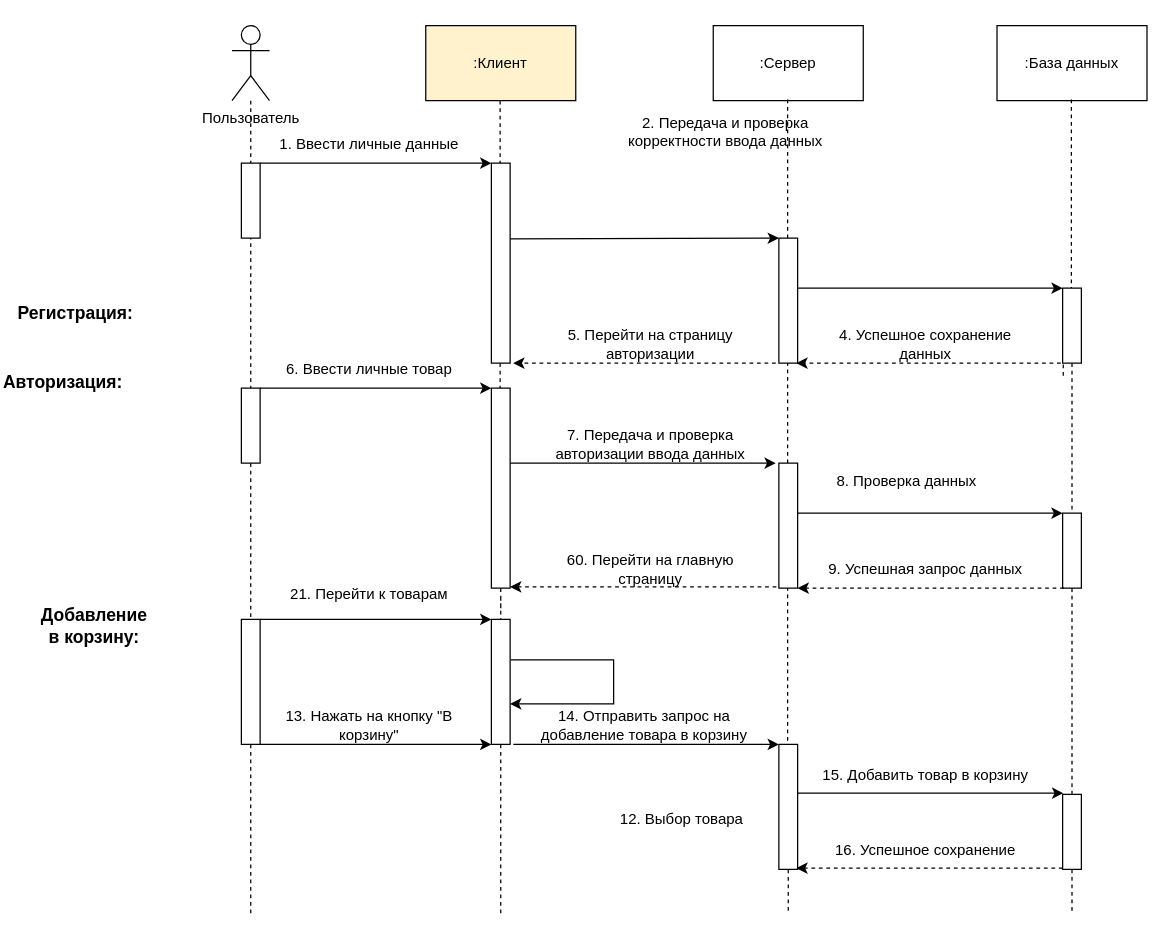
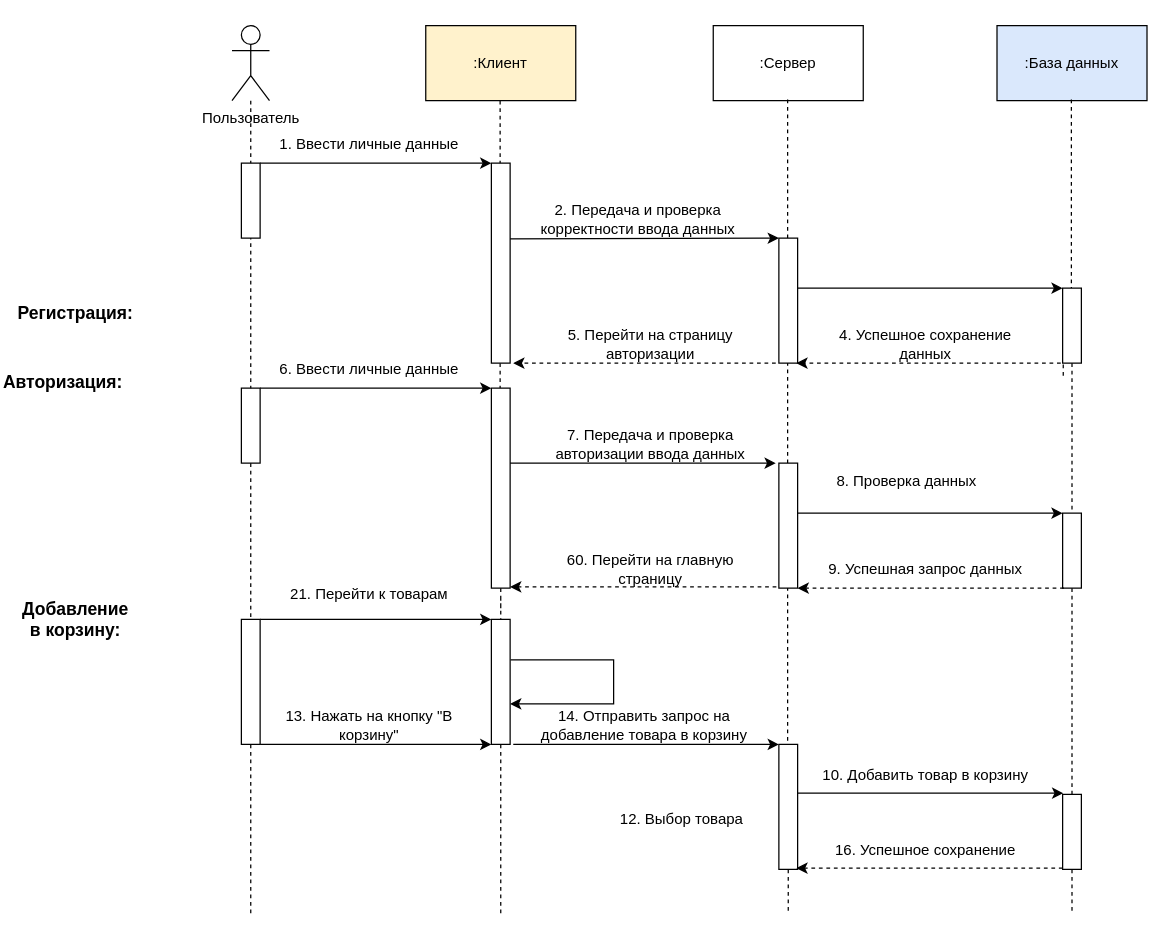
node ":База данных": fillcolor #ffffff -> #dae8fc
node "2. Передача и проверка корректности ввода данных": moved (726, 132) -> (638, 219)
node "6. Ввести личные товар": label "6. Ввести личные товар" -> "6. Ввести личные данные"
node "Добавление в корзину:": moved (94, 626) -> (76, 619)
node "15. Добавить товар в корзину": label "15. Добавить товар в корзину" -> "10. Добавить товар в корзину"
